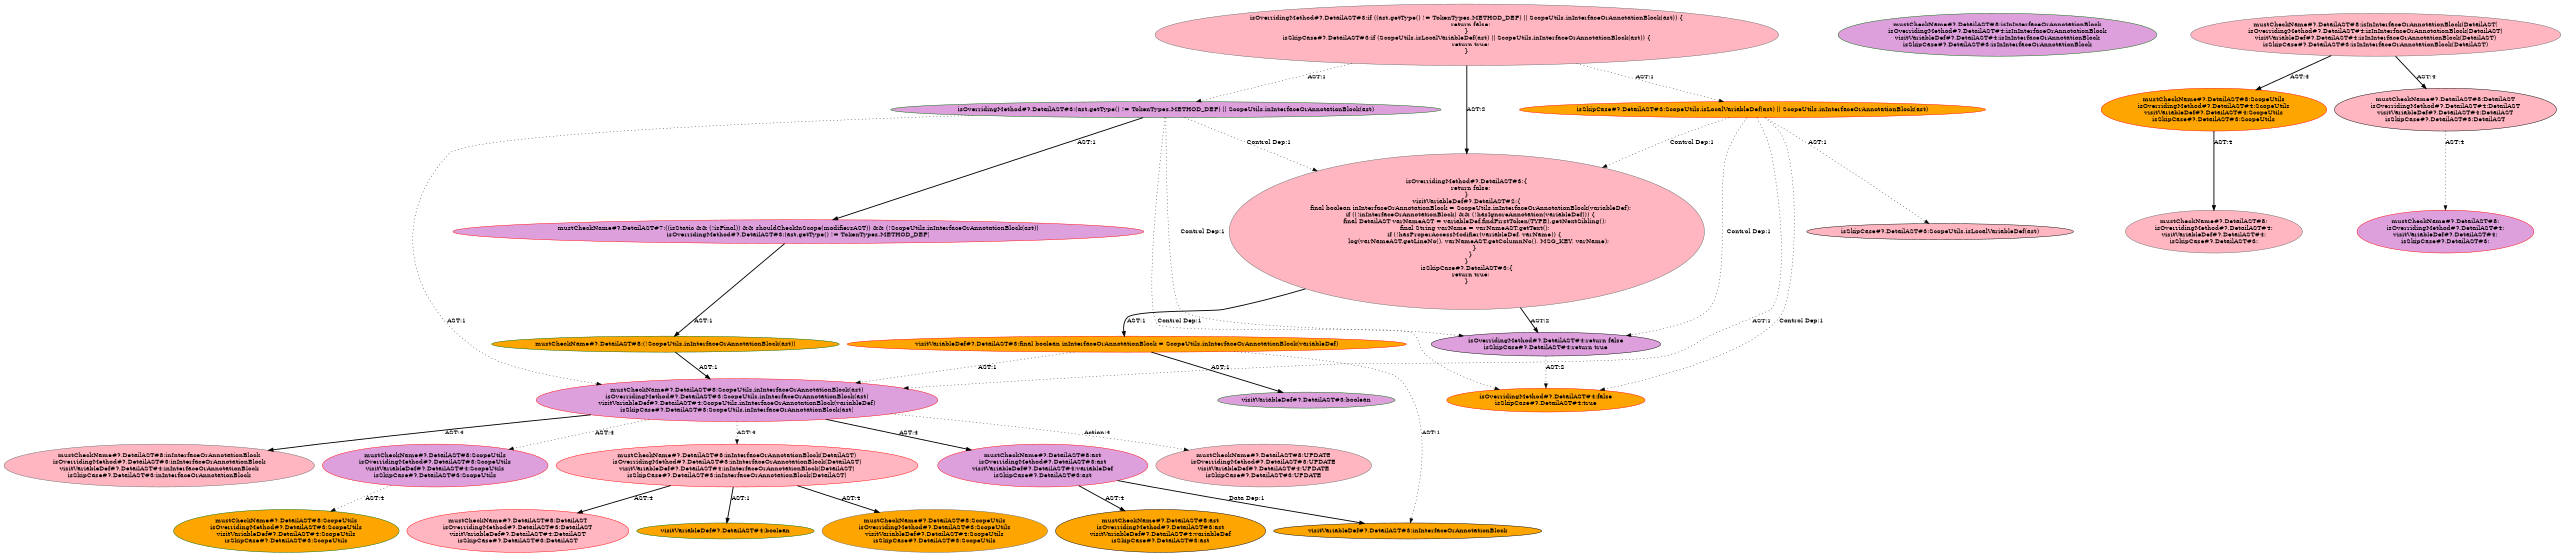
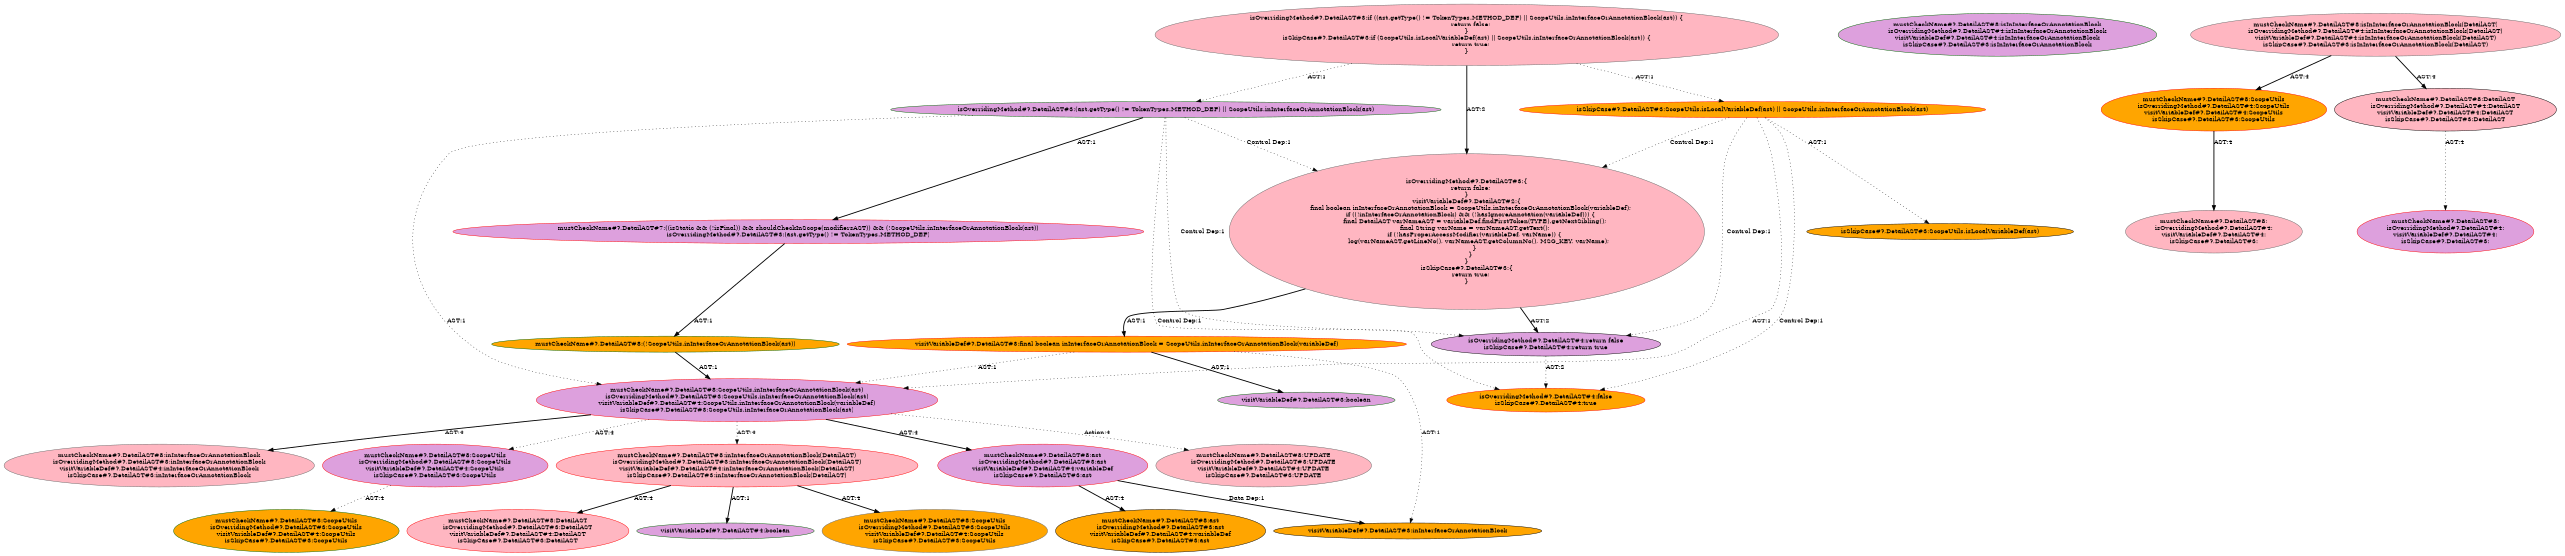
node "isSkipCase#?,DetailAST#3:ScopeUtils.isLocalVariableDef(ast)": fillcolor lightpink -> orange
node "visitVariableDef#?,DetailAST#4:boolean": fillcolor orange -> plum
